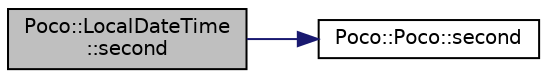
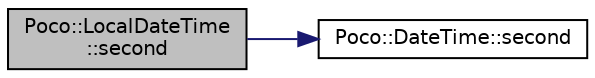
node "Poco::Poco::second": label "Poco::Poco::second" -> "Poco::DateTime::second"
